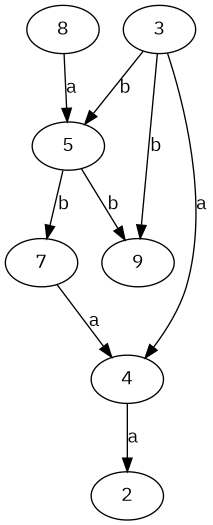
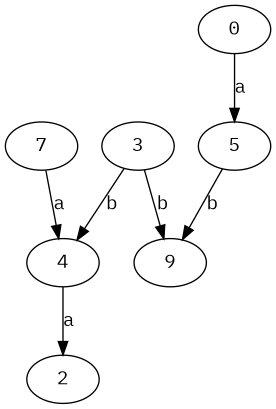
node "8": label "8" -> "0"
edge "3" -> "5": removed, label "b"
edge "5" -> "7": removed, label "b"
edge "3" -> "4": label "a" -> "b"
